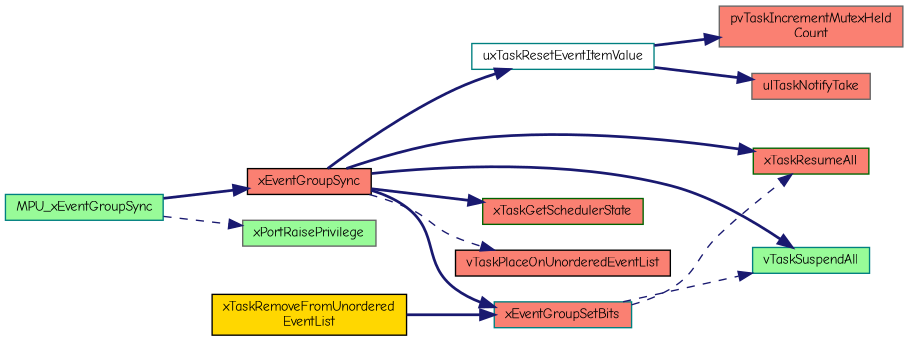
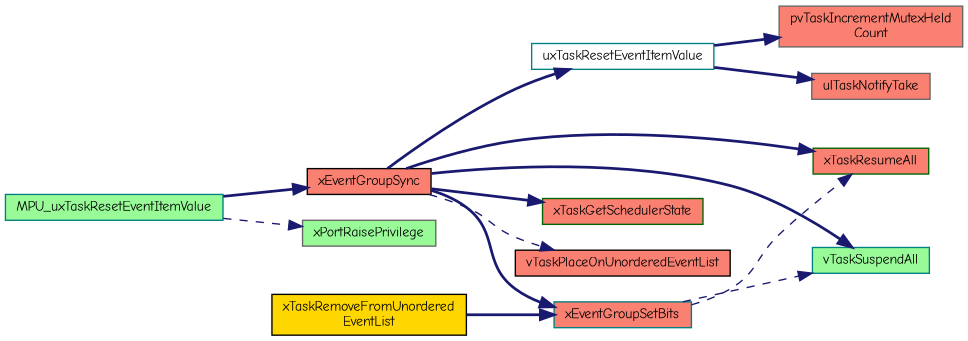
node "MPU_xEventGroupSync": label "MPU_xEventGroupSync" -> "MPU_uxTaskResetEventItemValue"
